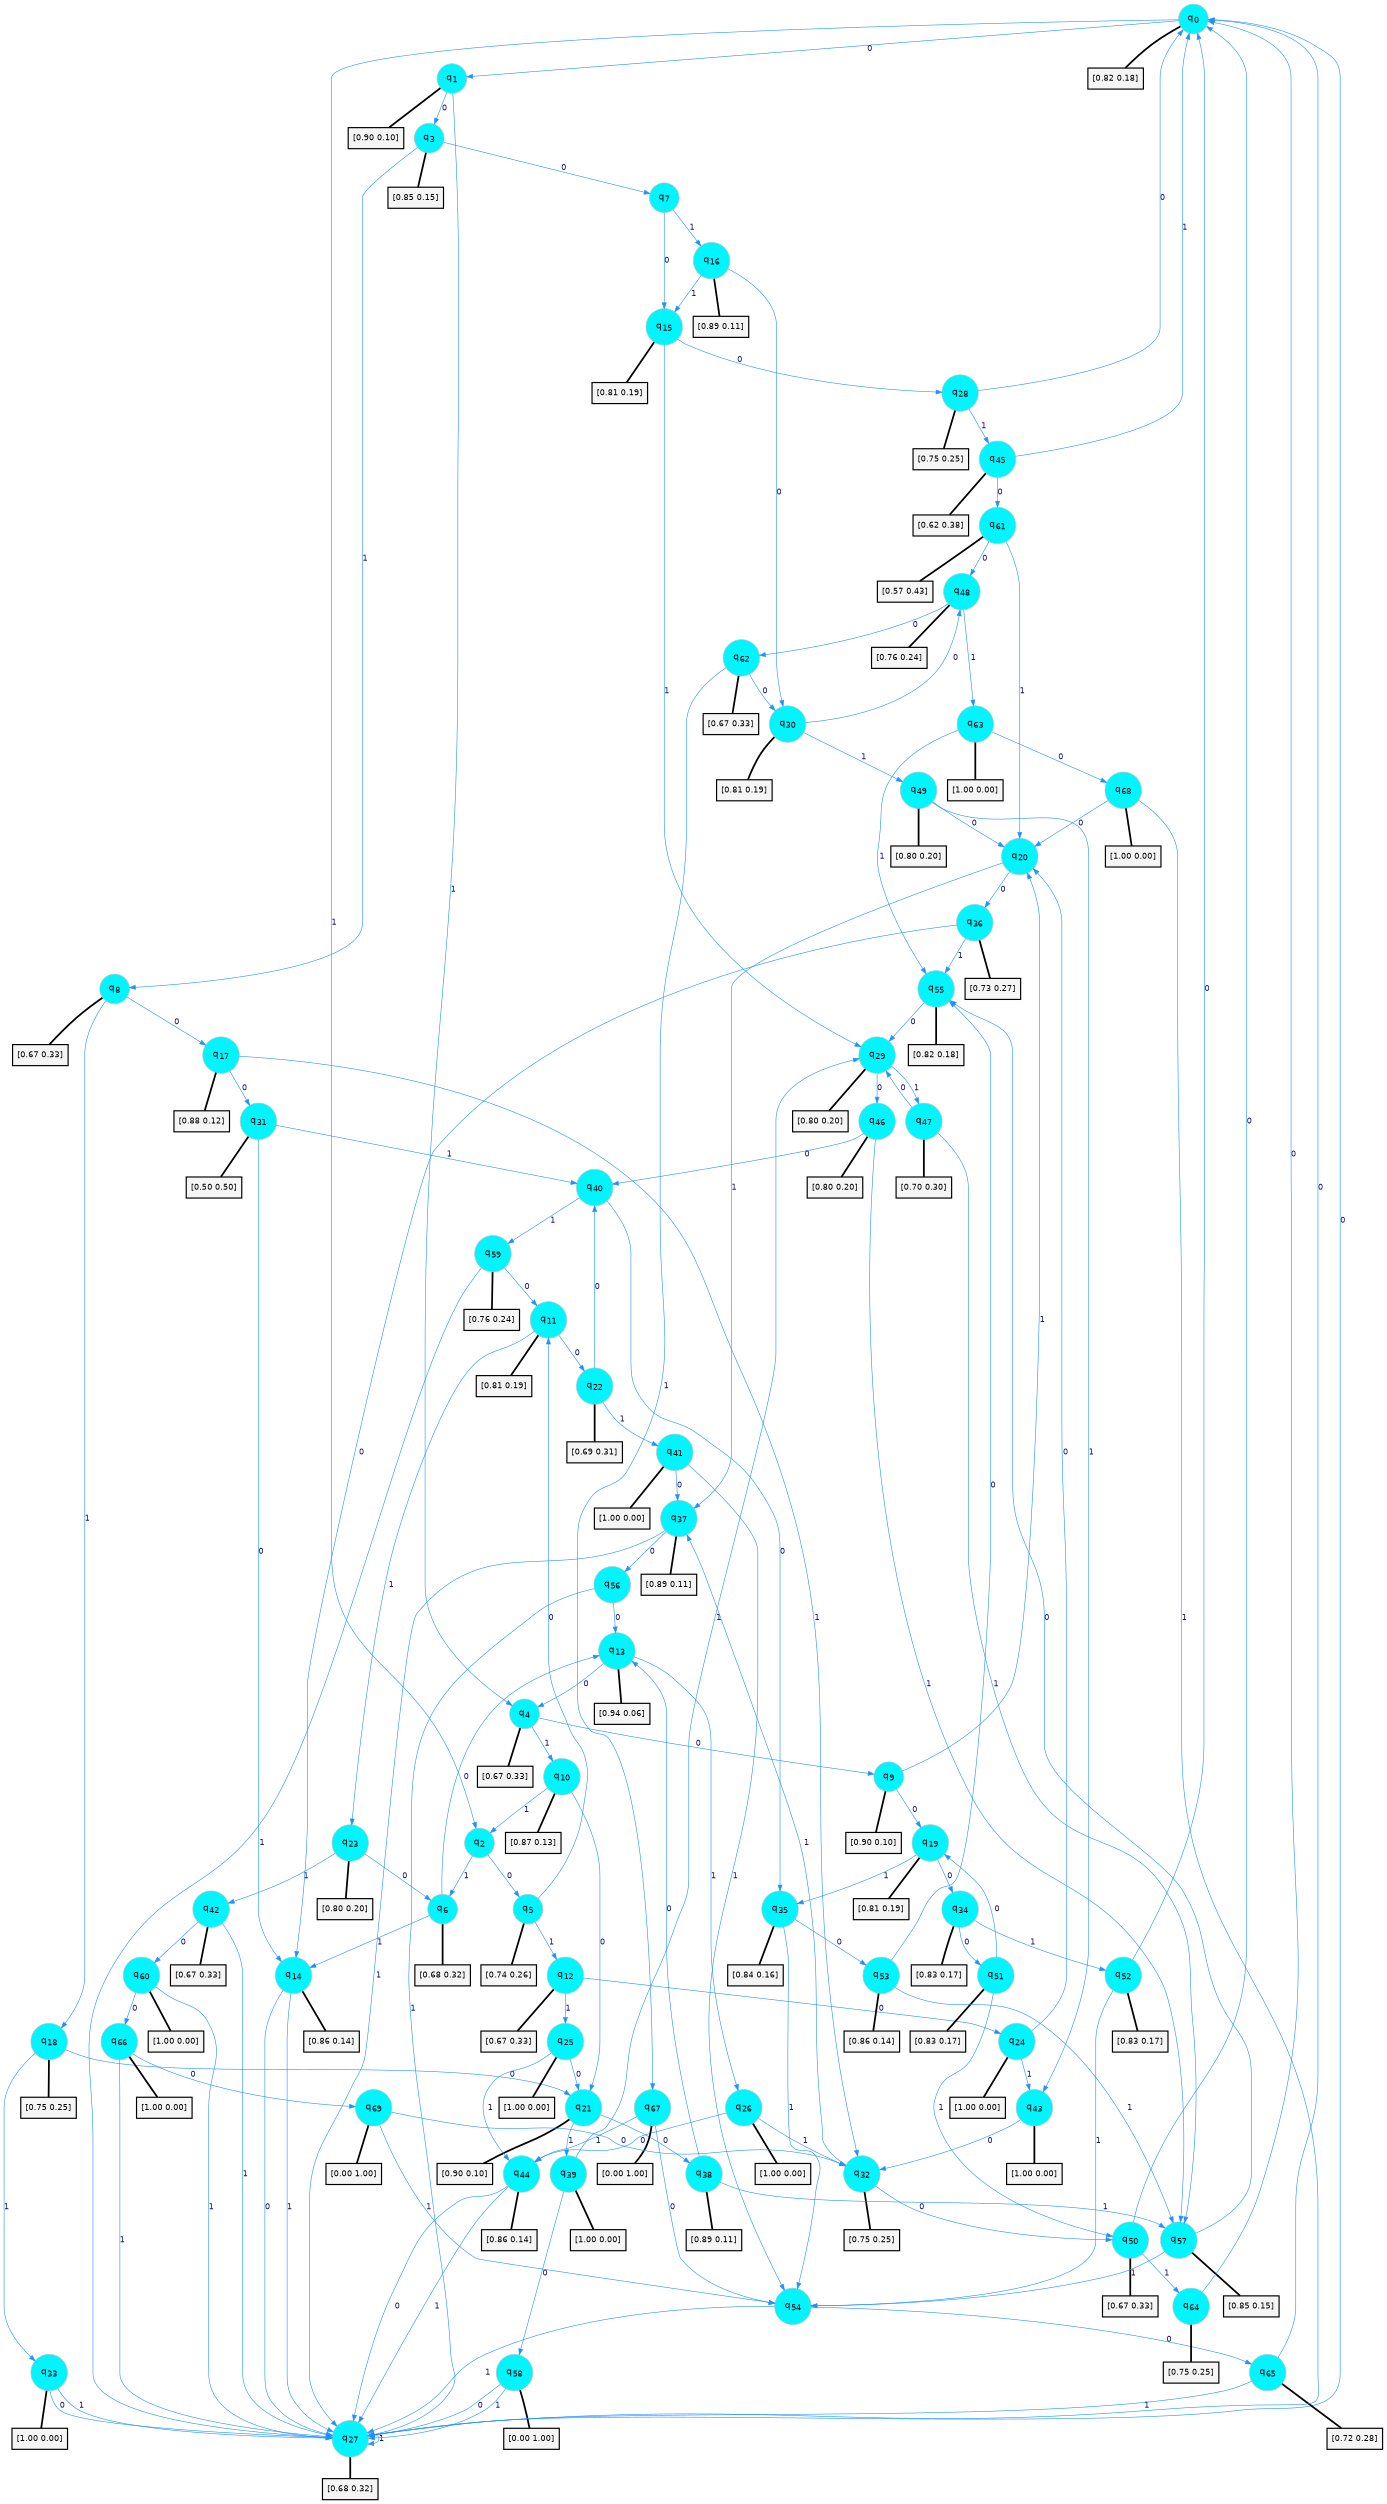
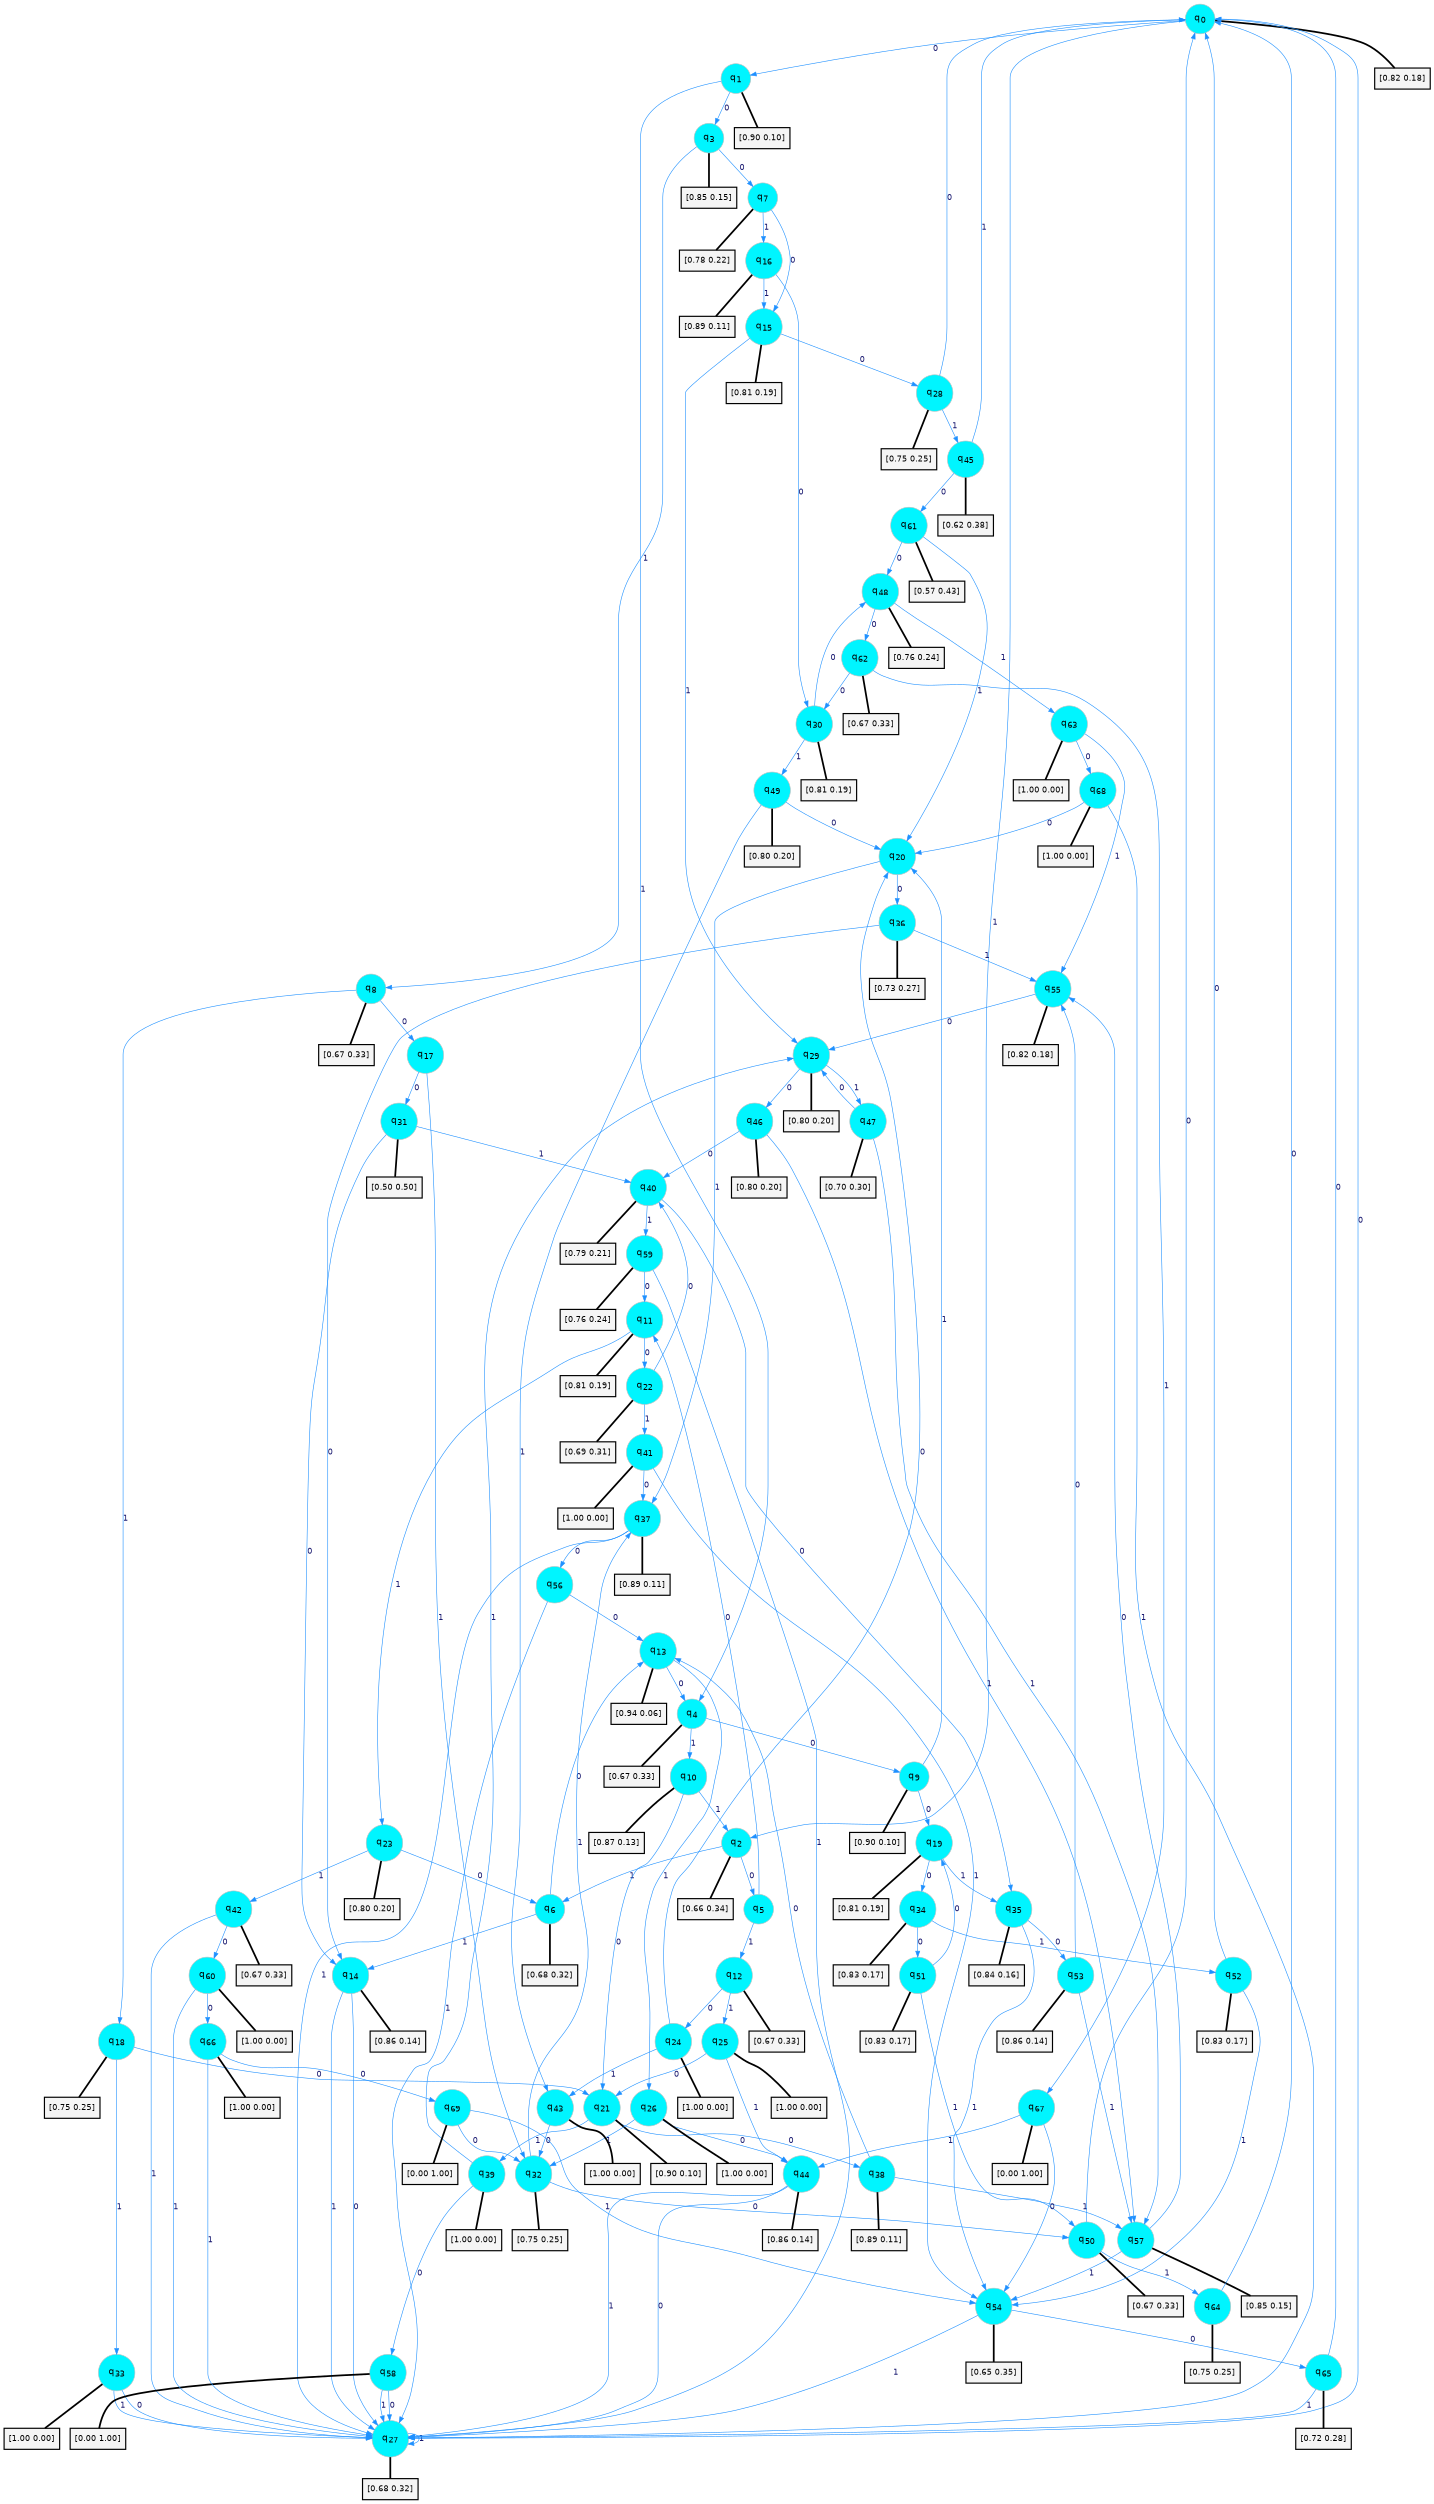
node "[0.78 0.22]": added
node "[0.88 0.12]": removed
node "[0.79 0.21]": added
node "[0.66 0.34]": added
node "[0.74 0.26]": removed
node "[0.65 0.35]": added
